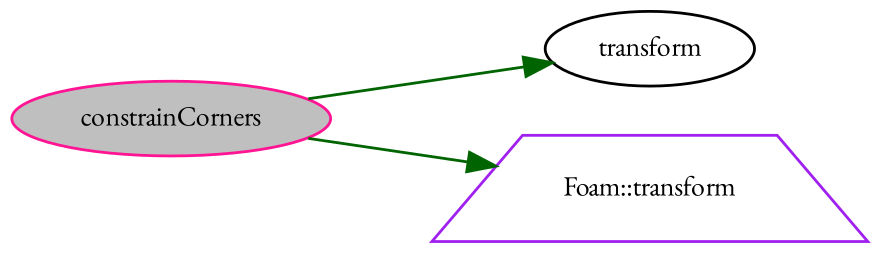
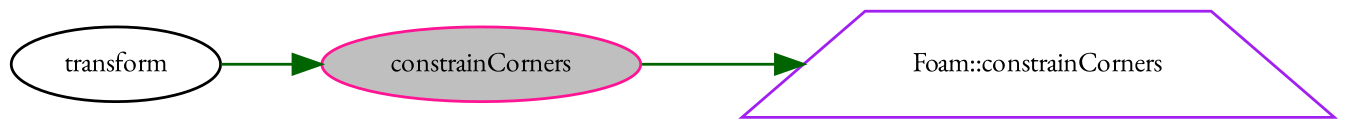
edge "constrainCorners" -> "transform": reversed
node "Foam::transform": label "Foam::transform" -> "Foam::constrainCorners"
